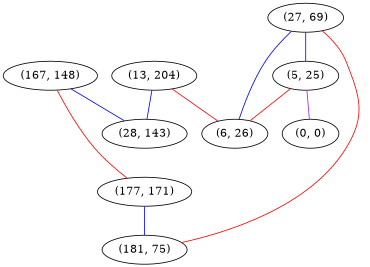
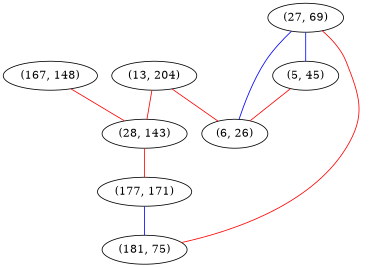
node "(5, 25)": label "(5, 25)" -> "(5, 45)"
edge "(167, 148)" -- "(28, 143)": color blue -> red
edge "(13, 204)" -- "(28, 143)": color blue -> red
node "(0, 0)": removed
edge "(167, 148)" -- "(177, 171)": now "(28, 143)" -- "(177, 171)"
